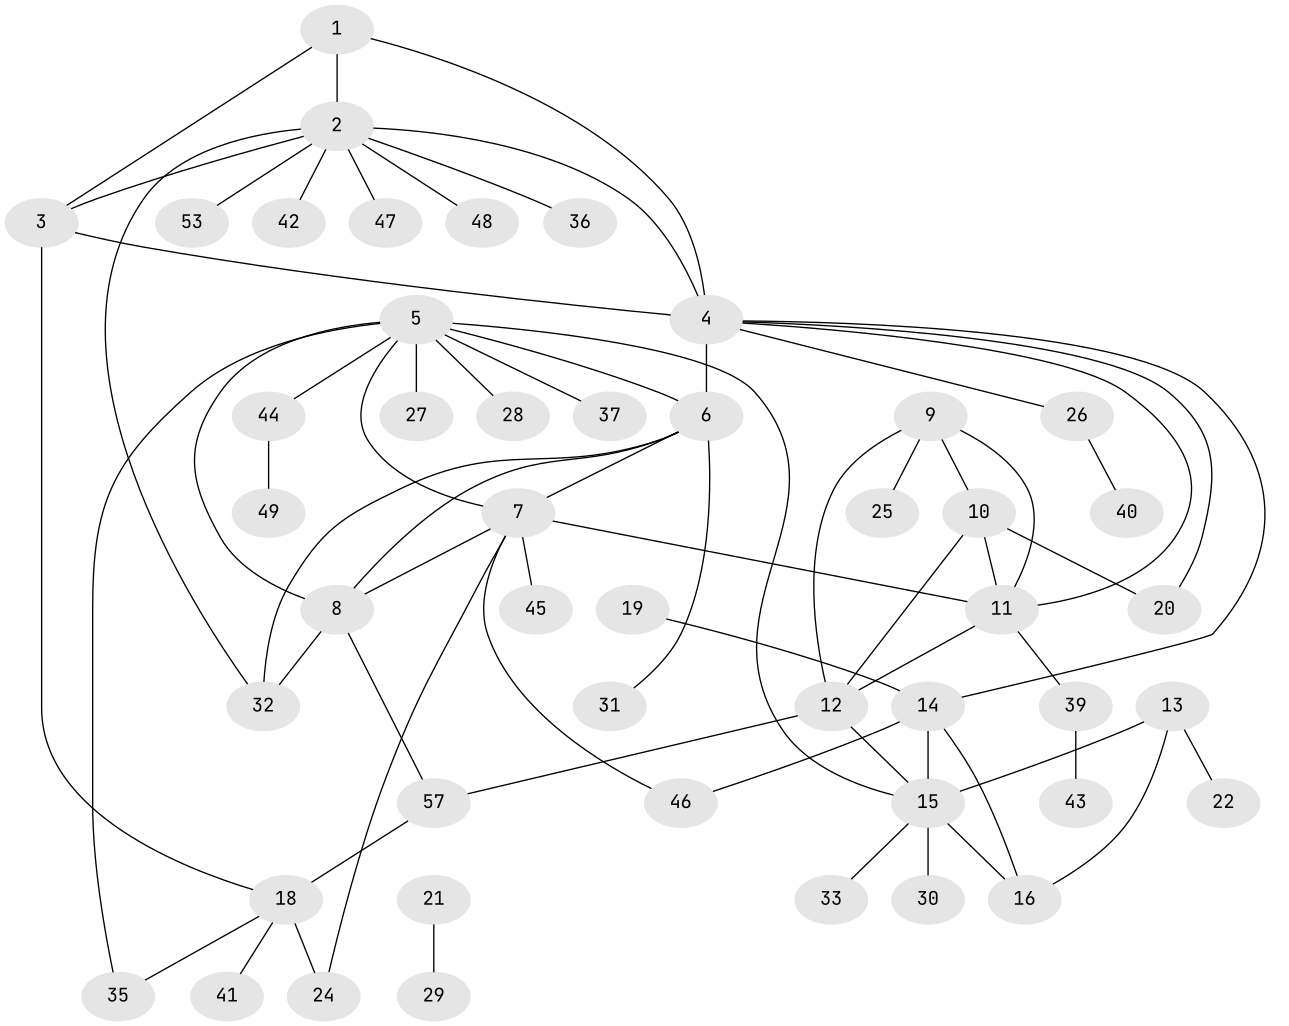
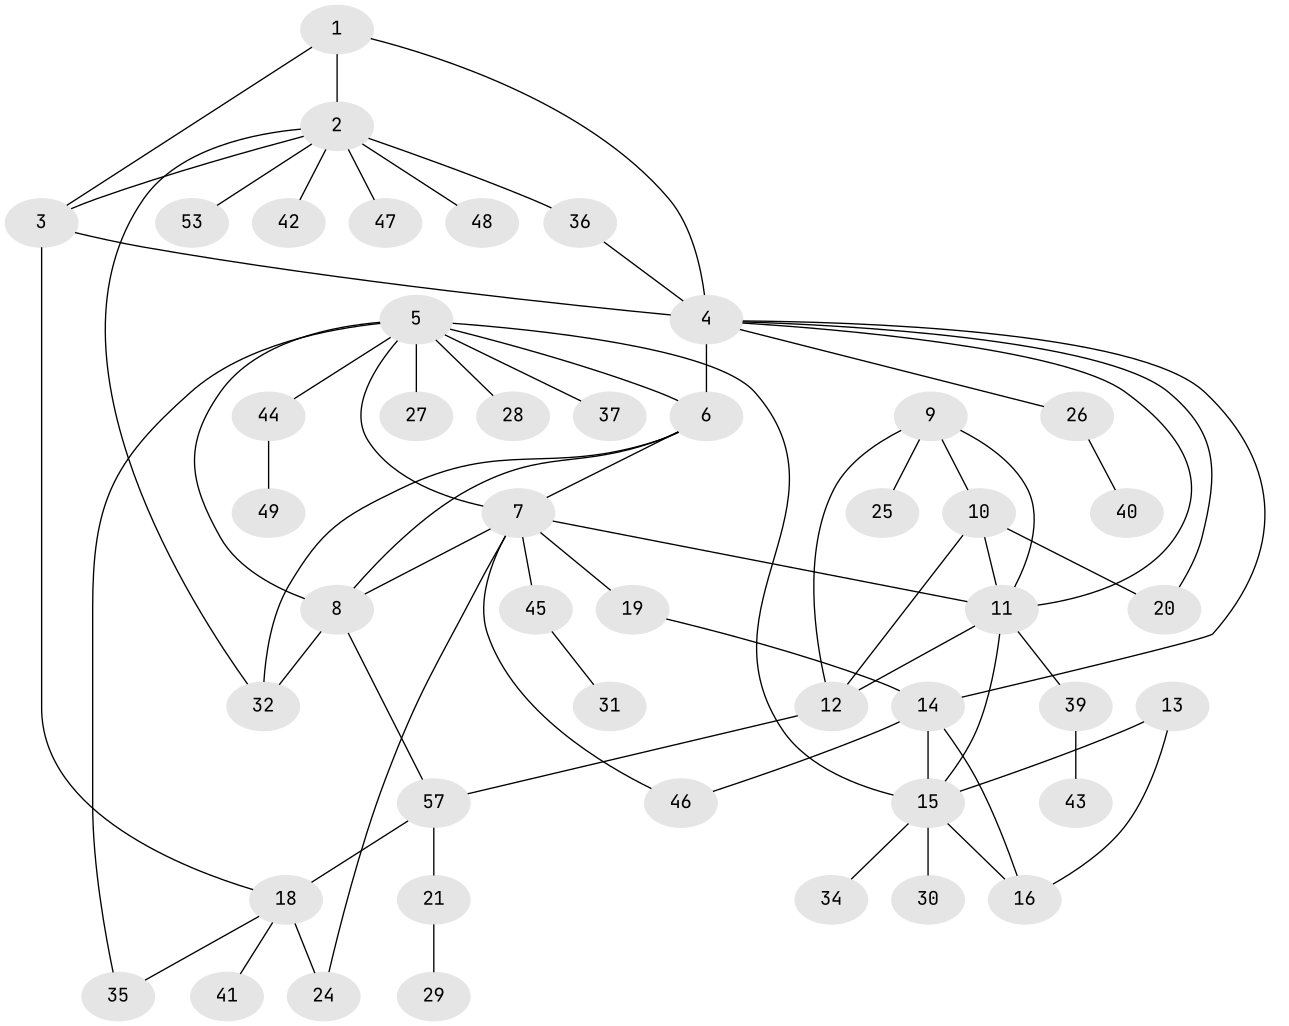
edge "2" -- "4": now "36" -- "4"
edge "7" -- "19": added
edge "6" -- "31": now "45" -- "31"
edge "12" -- "15": now "11" -- "15"
node "22": removed
edge "57" -- "21": added
node "33": label "33" -> "34"
